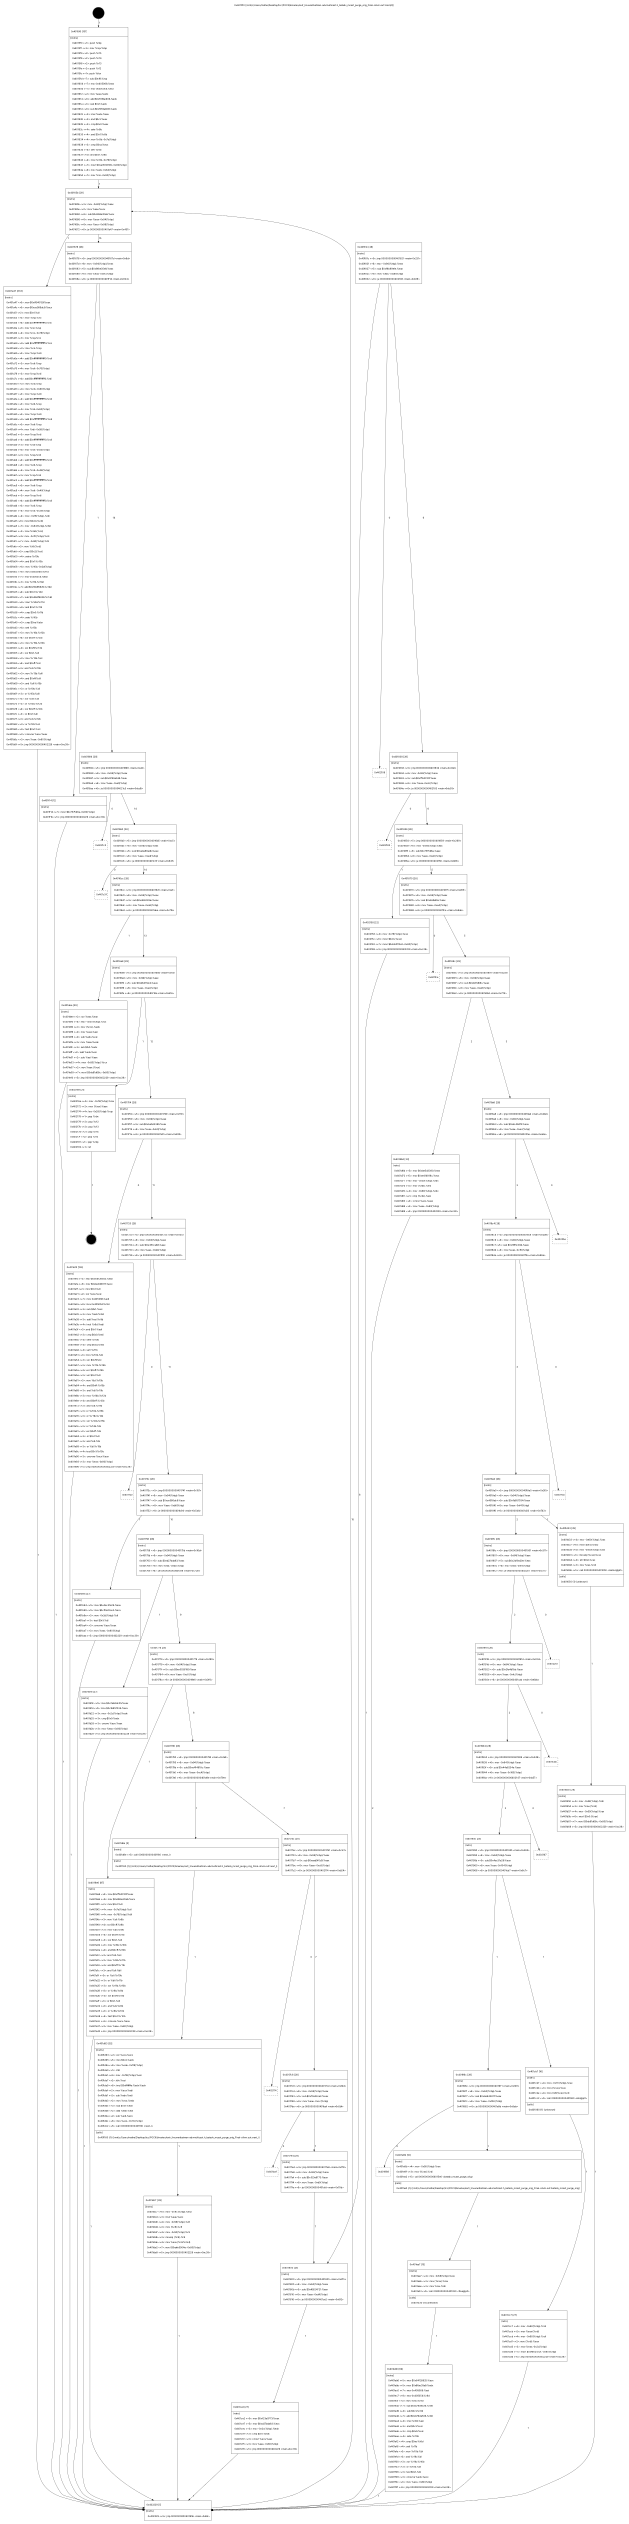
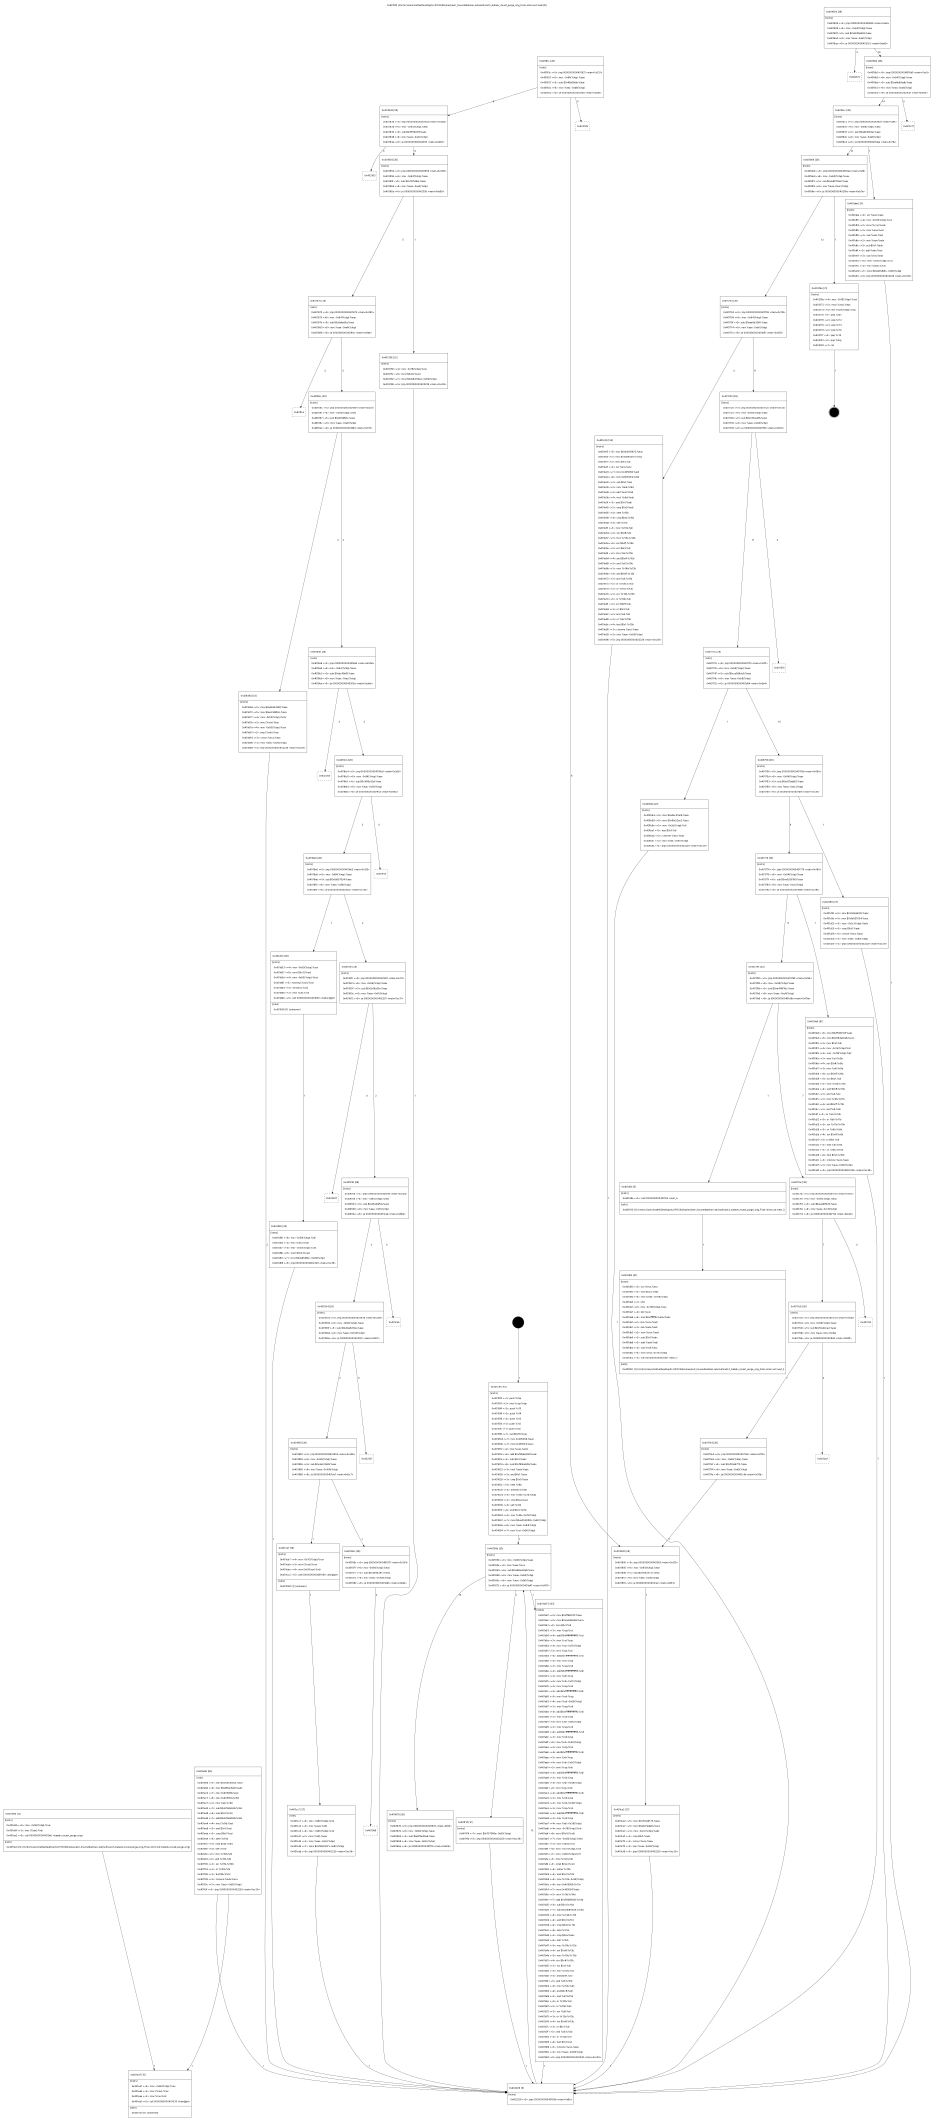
edge "0x401678 [28]" -> "0x401694 [28]": removed, label "14"
edge "0x401678 [28]" -> "0x401f14 [12]": now "0x40165b [29]" -> "0x401f14 [12]"
edge "0x40196c [28]" -> "0x401e9b [12]": removed, label "1"
node "0x401dc7 [39]": removed
edge "0x401ea7 [15]" -> "0x401eb6 [94]": reversed
